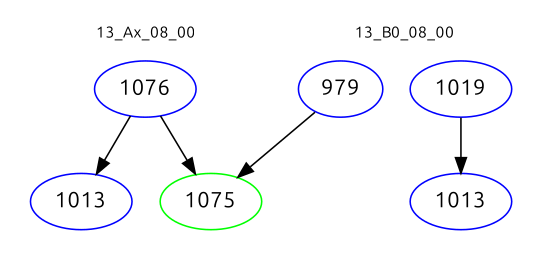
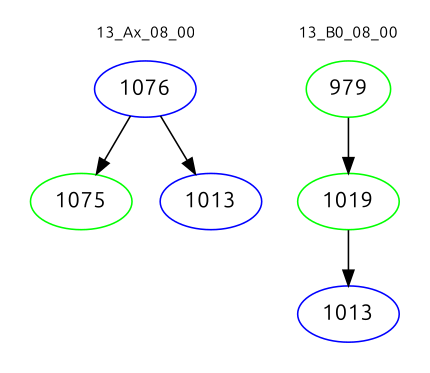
node "979": color blue -> green
node "1019": color blue -> green
edge "979" -> "1075": now "979" -> "1019"
